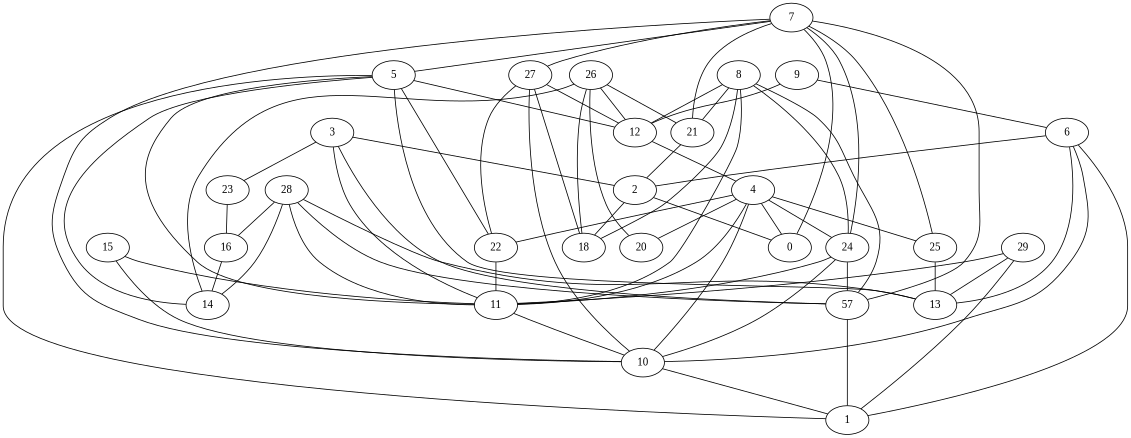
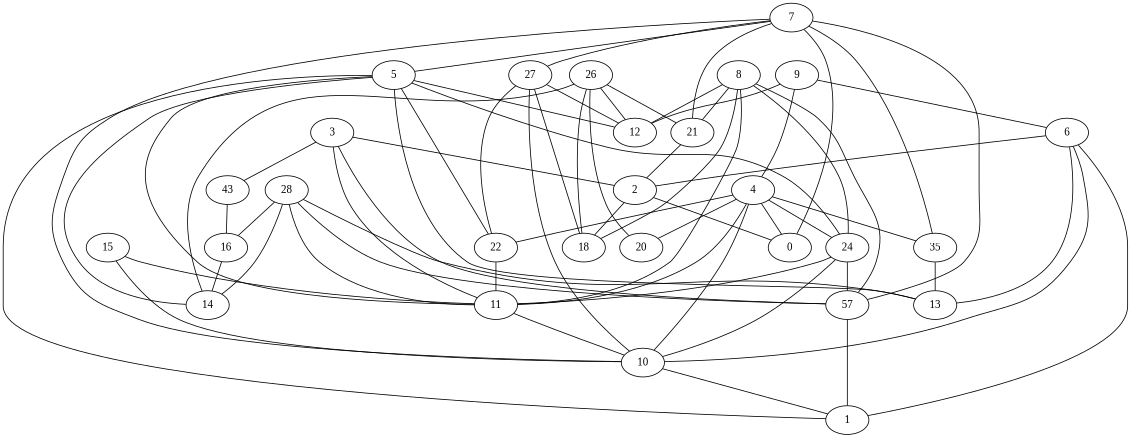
edge "7" -- "24": now "5" -- "24"
edge "12" -- "4": now "9" -- "4"
node "23": label "23" -> "43"
node "25": label "25" -> "35"
node "29": removed
